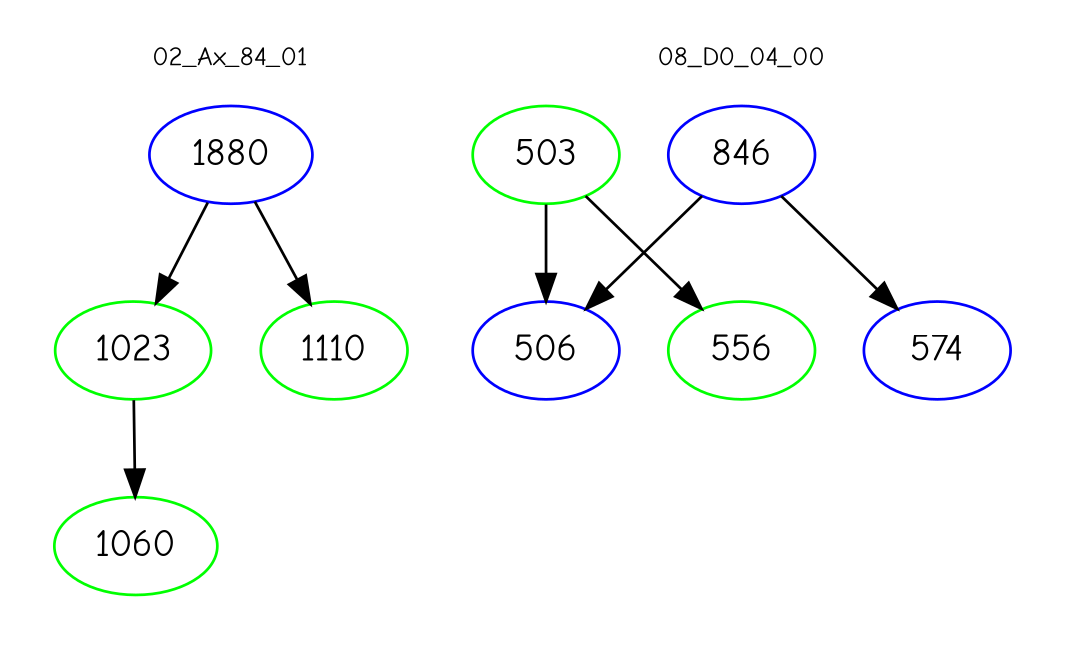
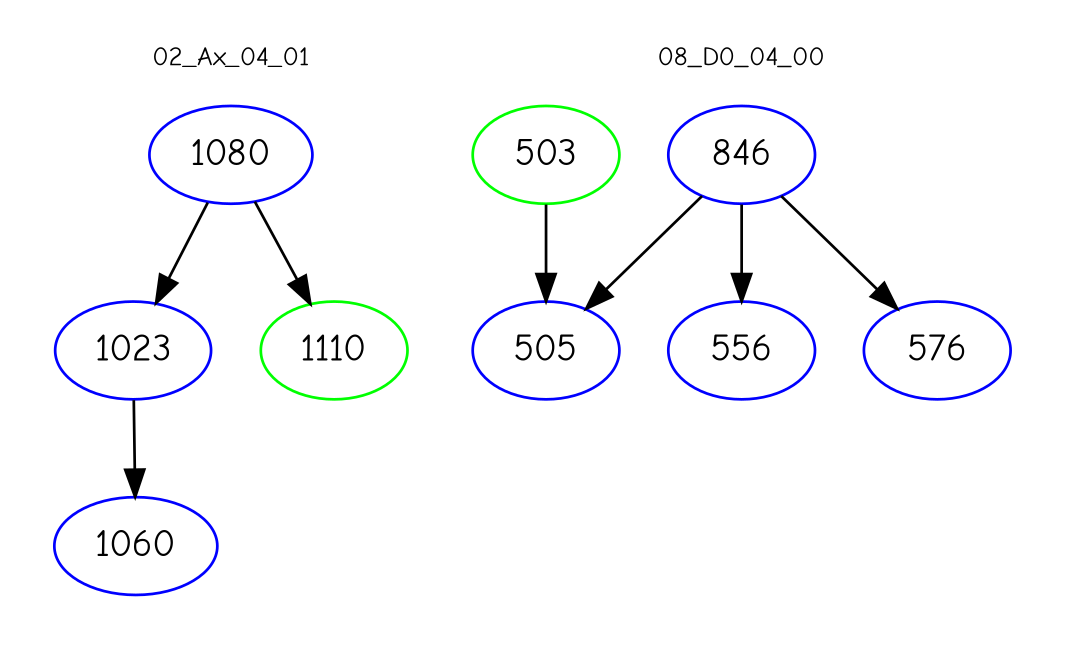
cluster "02_Ax_84_01": label "02_Ax_84_01" -> "02_Ax_04_01"
node "1880": label "1880" -> "1080"
edge "503" -> "556": now "846" -> "556"
node "1023": color green -> blue
node "506": label "506" -> "505"
node "556": color green -> blue
node "574": label "574" -> "576"
node "1060": color green -> blue
